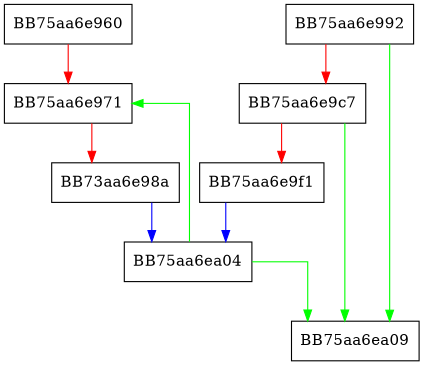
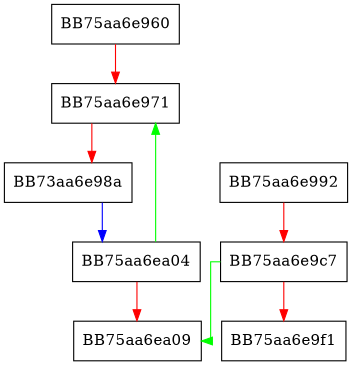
edge "BB75aa6e992" -> "BB75aa6ea09": removed
edge "BB75aa6e9f1" -> "BB75aa6ea04": removed
edge "BB75aa6ea04" -> "BB75aa6ea09": color green -> red
